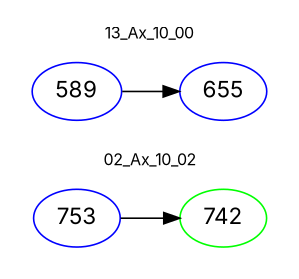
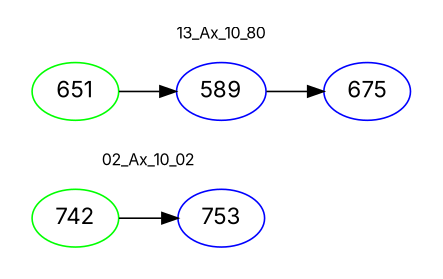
cluster "13_Ax_10_00": label "13_Ax_10_00" -> "13_Ax_10_80"
node "651": added
node "655": label "655" -> "675"
edge "753" -> "742": reversed
